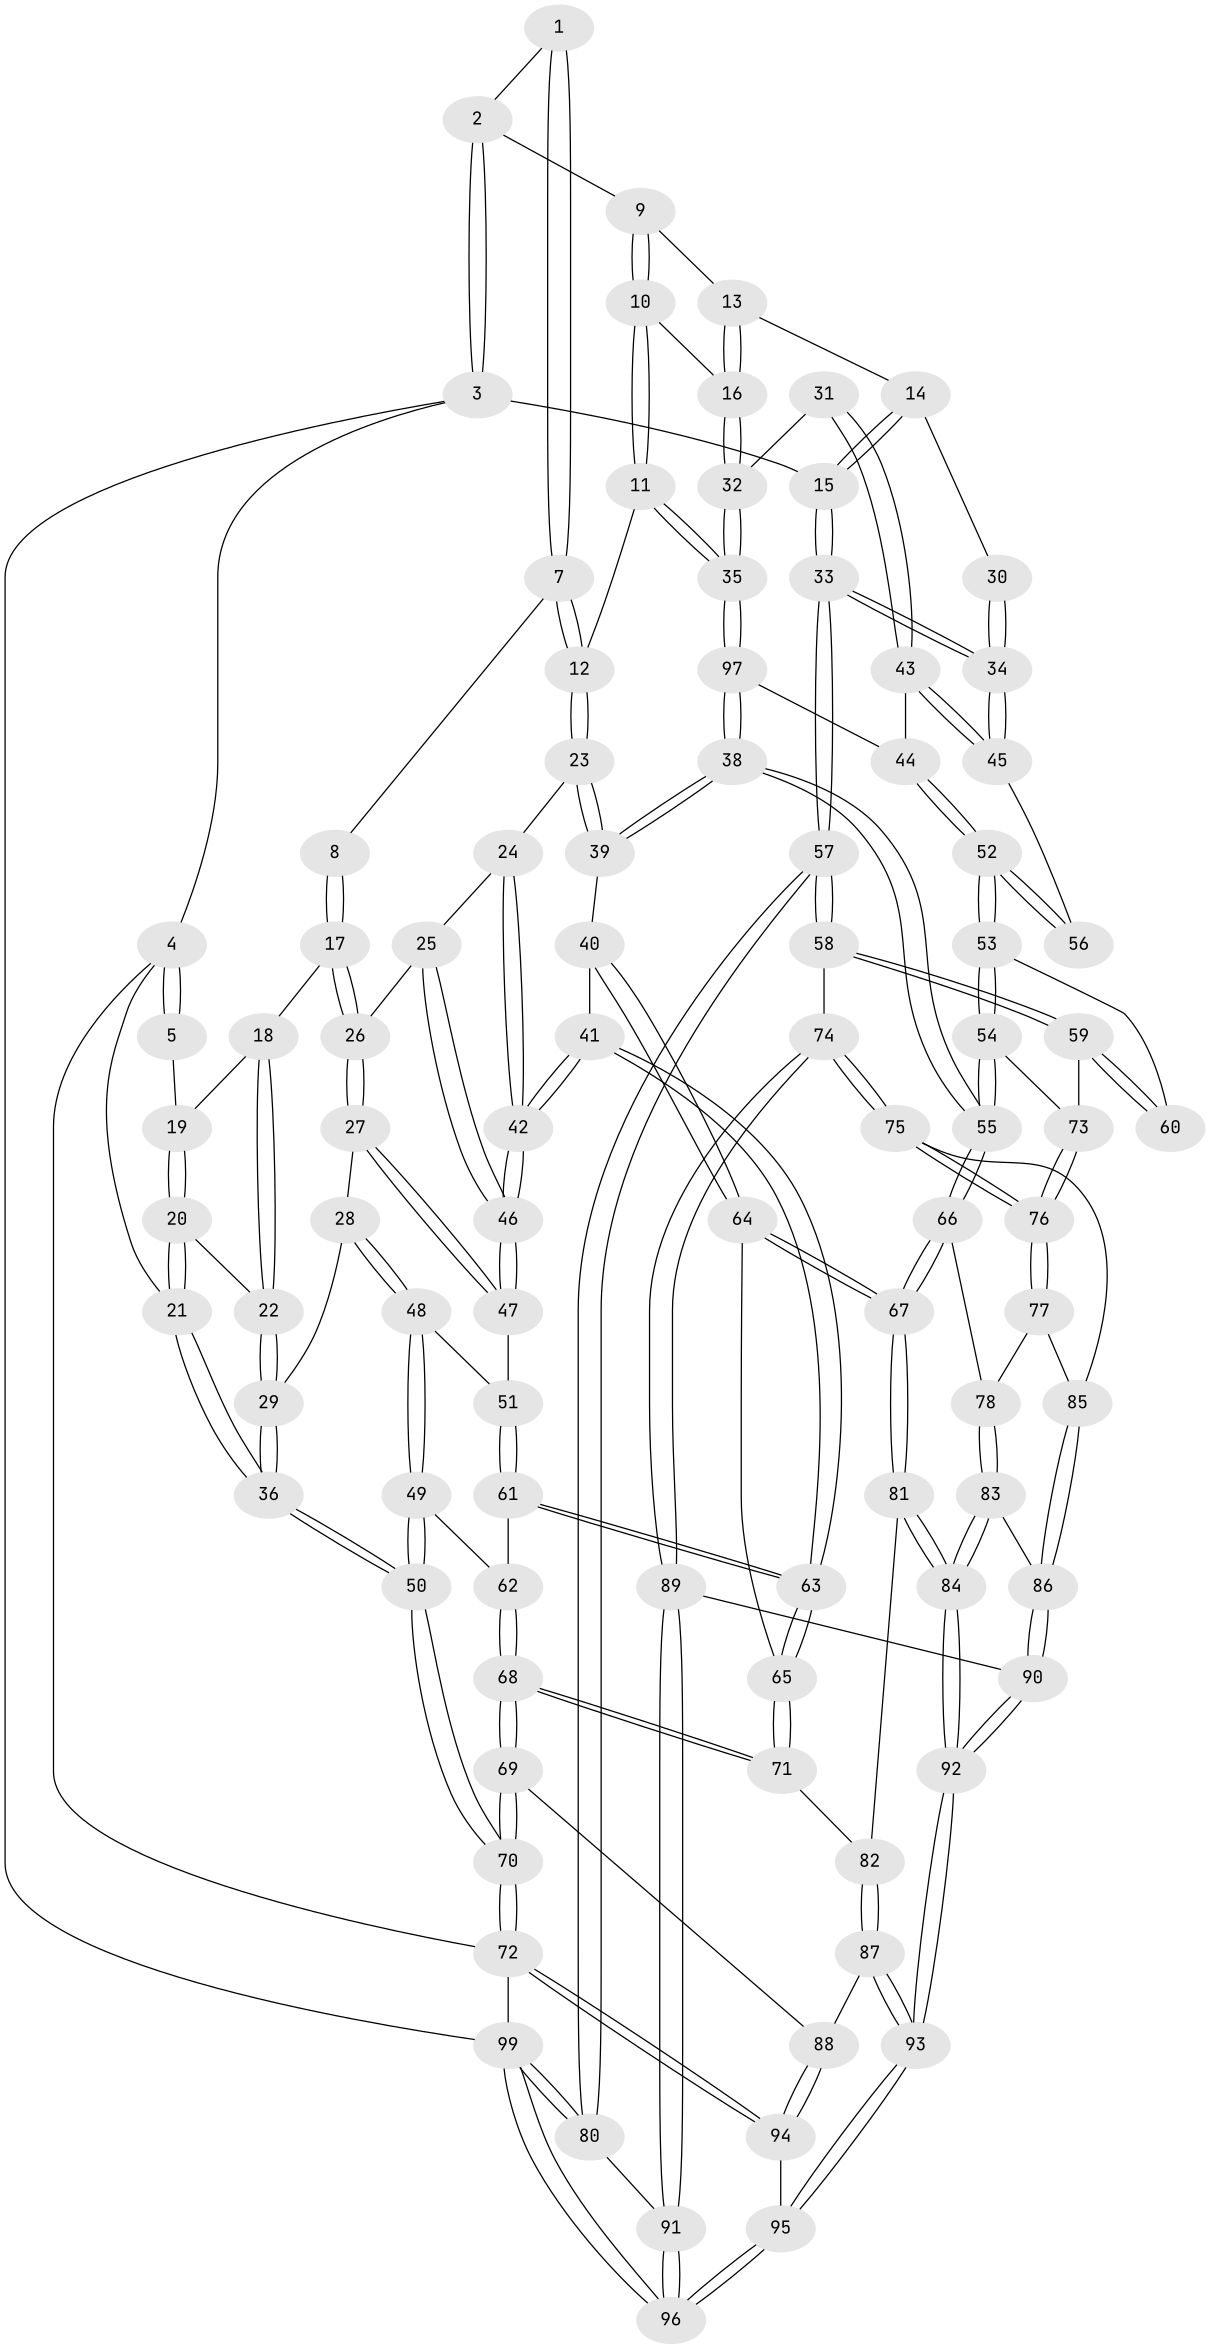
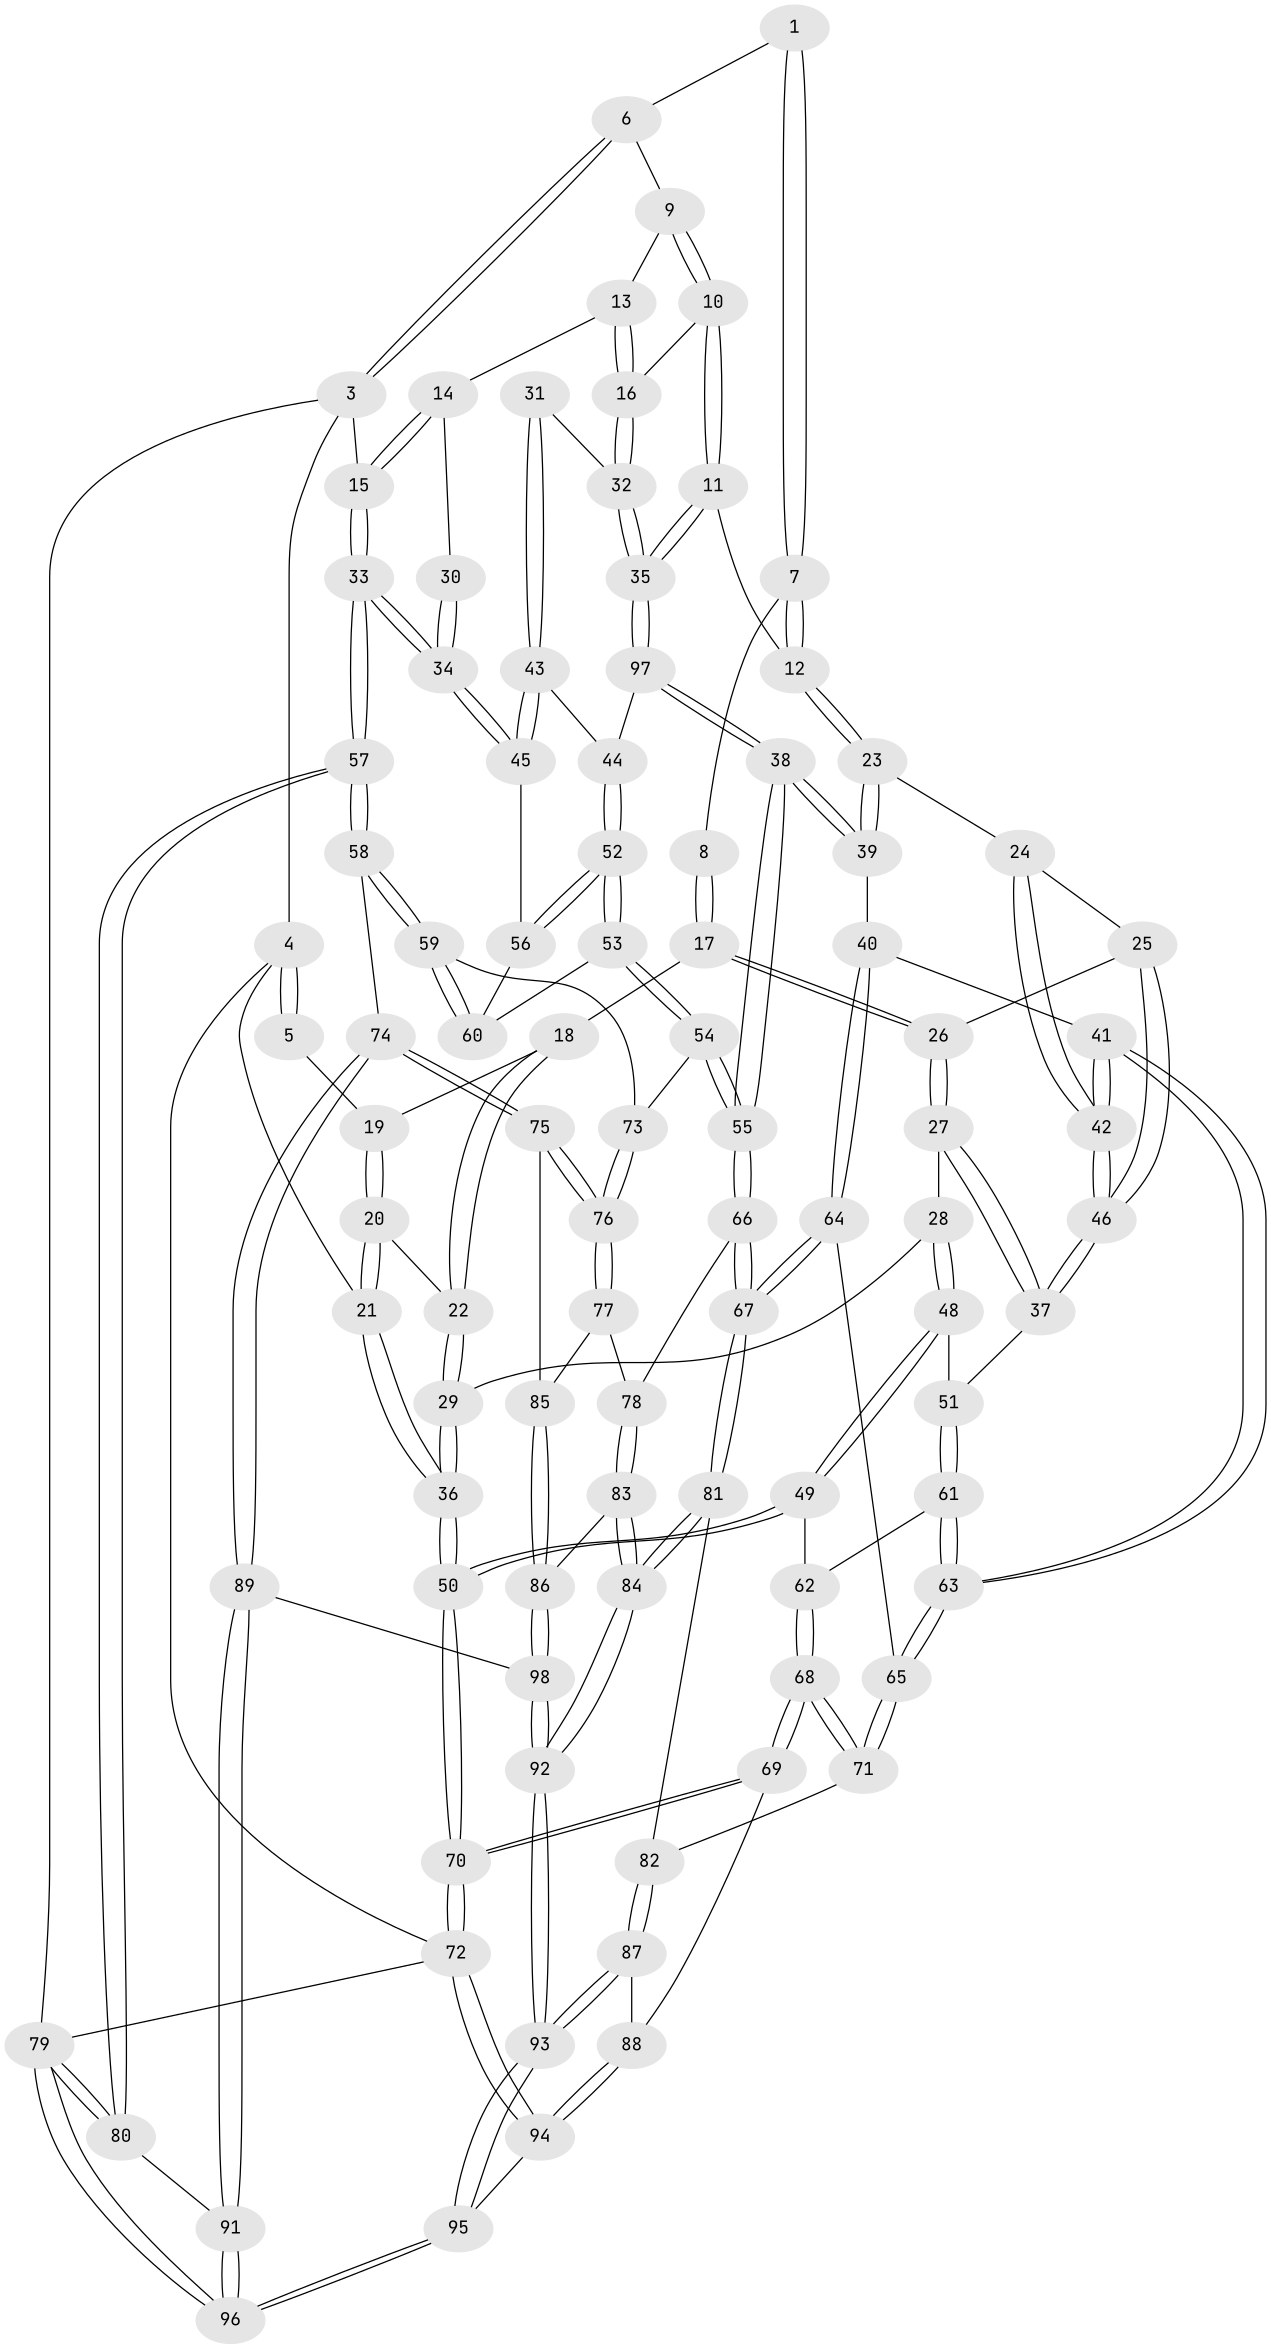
node "2": label "2" -> "6"
edge "56" -- "60": added
node "47": label "47" -> "37"
node "90": label "90" -> "98"
node "99": label "99" -> "79"
